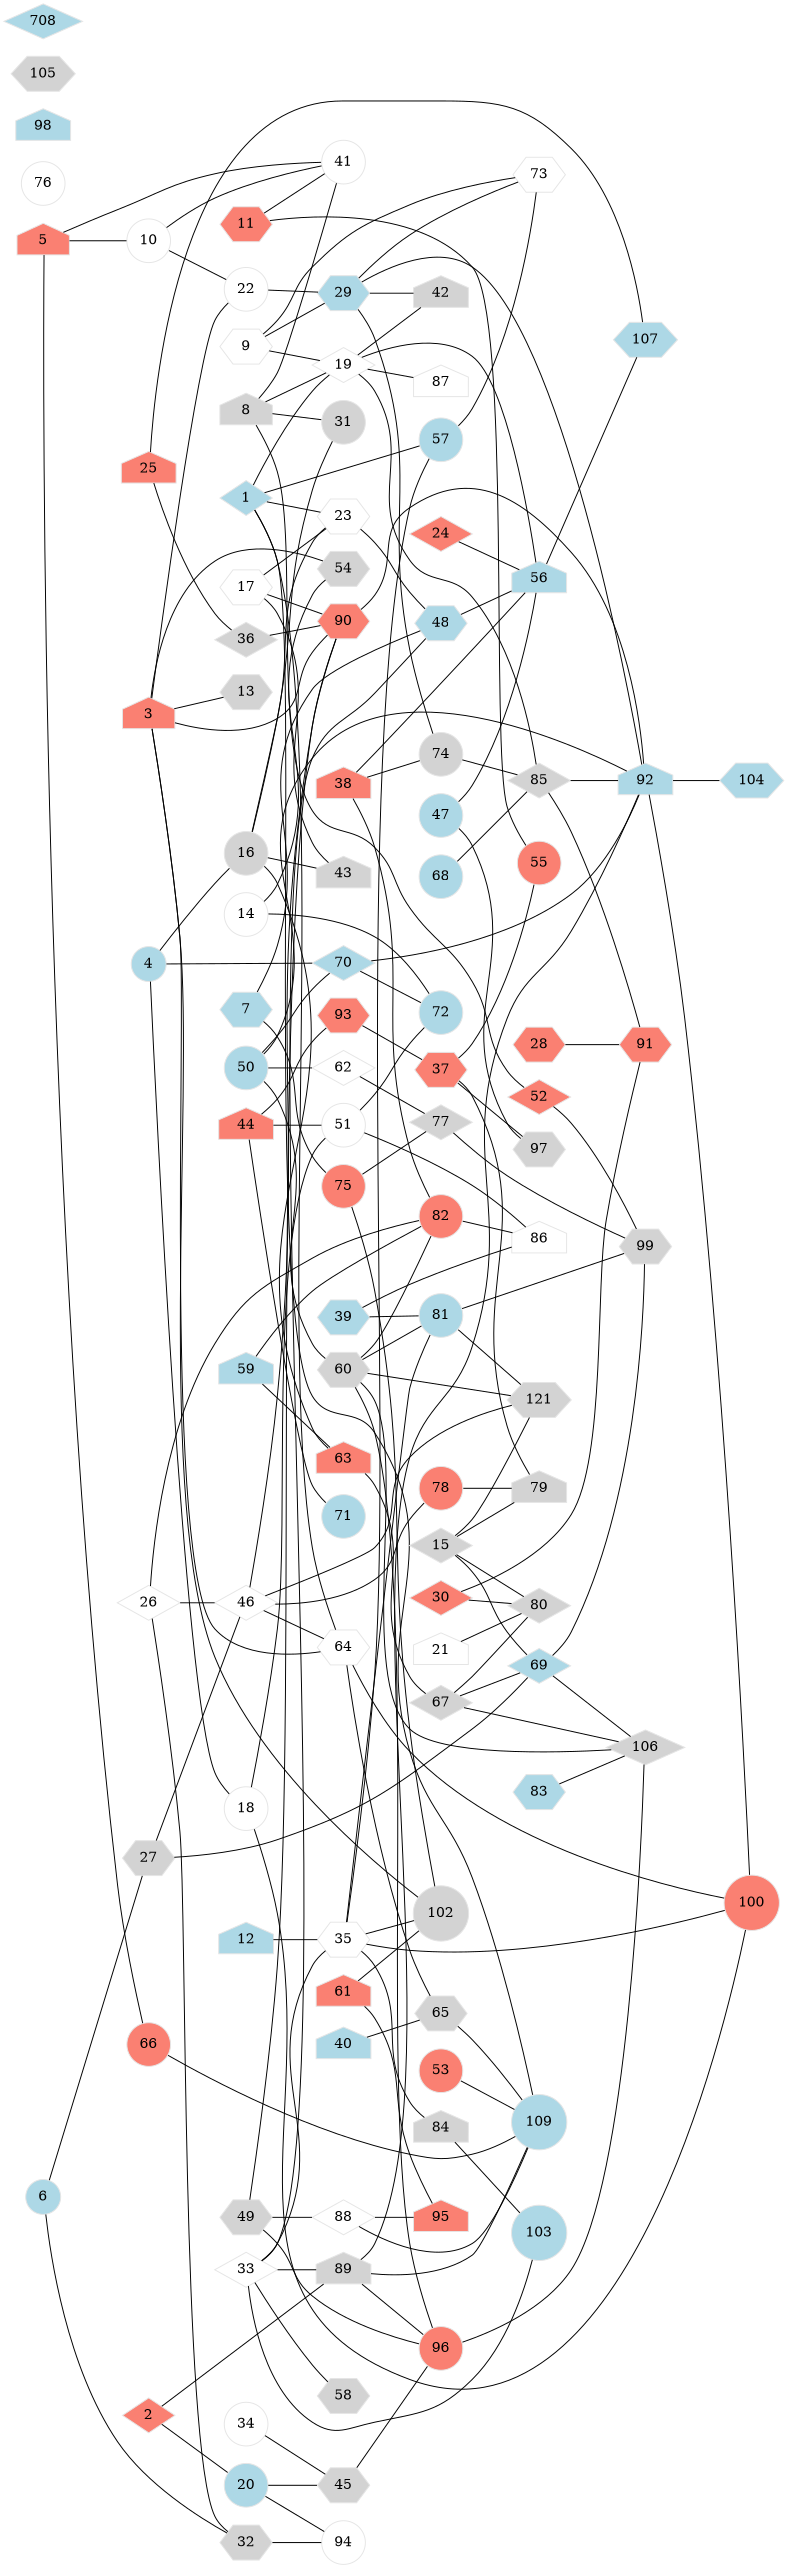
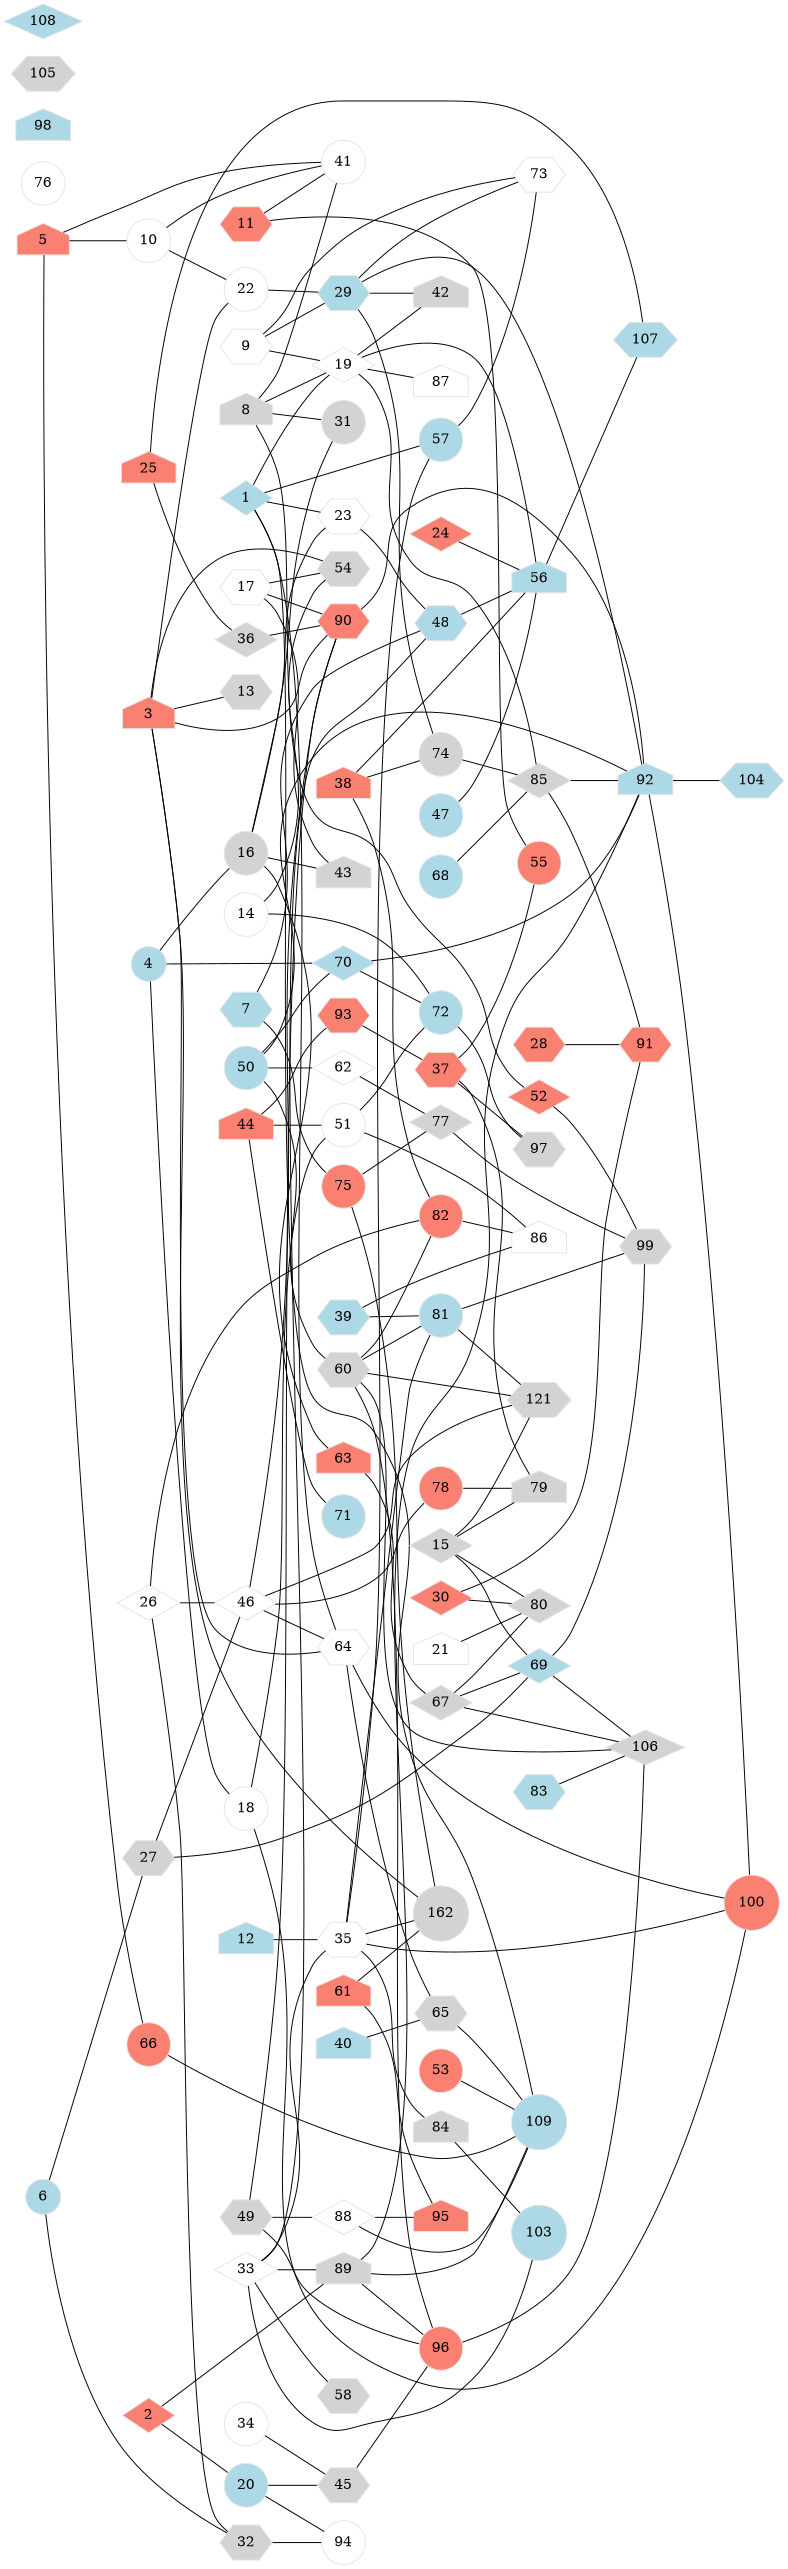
node "708": label "708" -> "108"
edge "23" -- "17": now "54" -- "17"
edge "47" -- "97": now "72" -- "97"
node "59": removed
node "102": label "102" -> "162"
